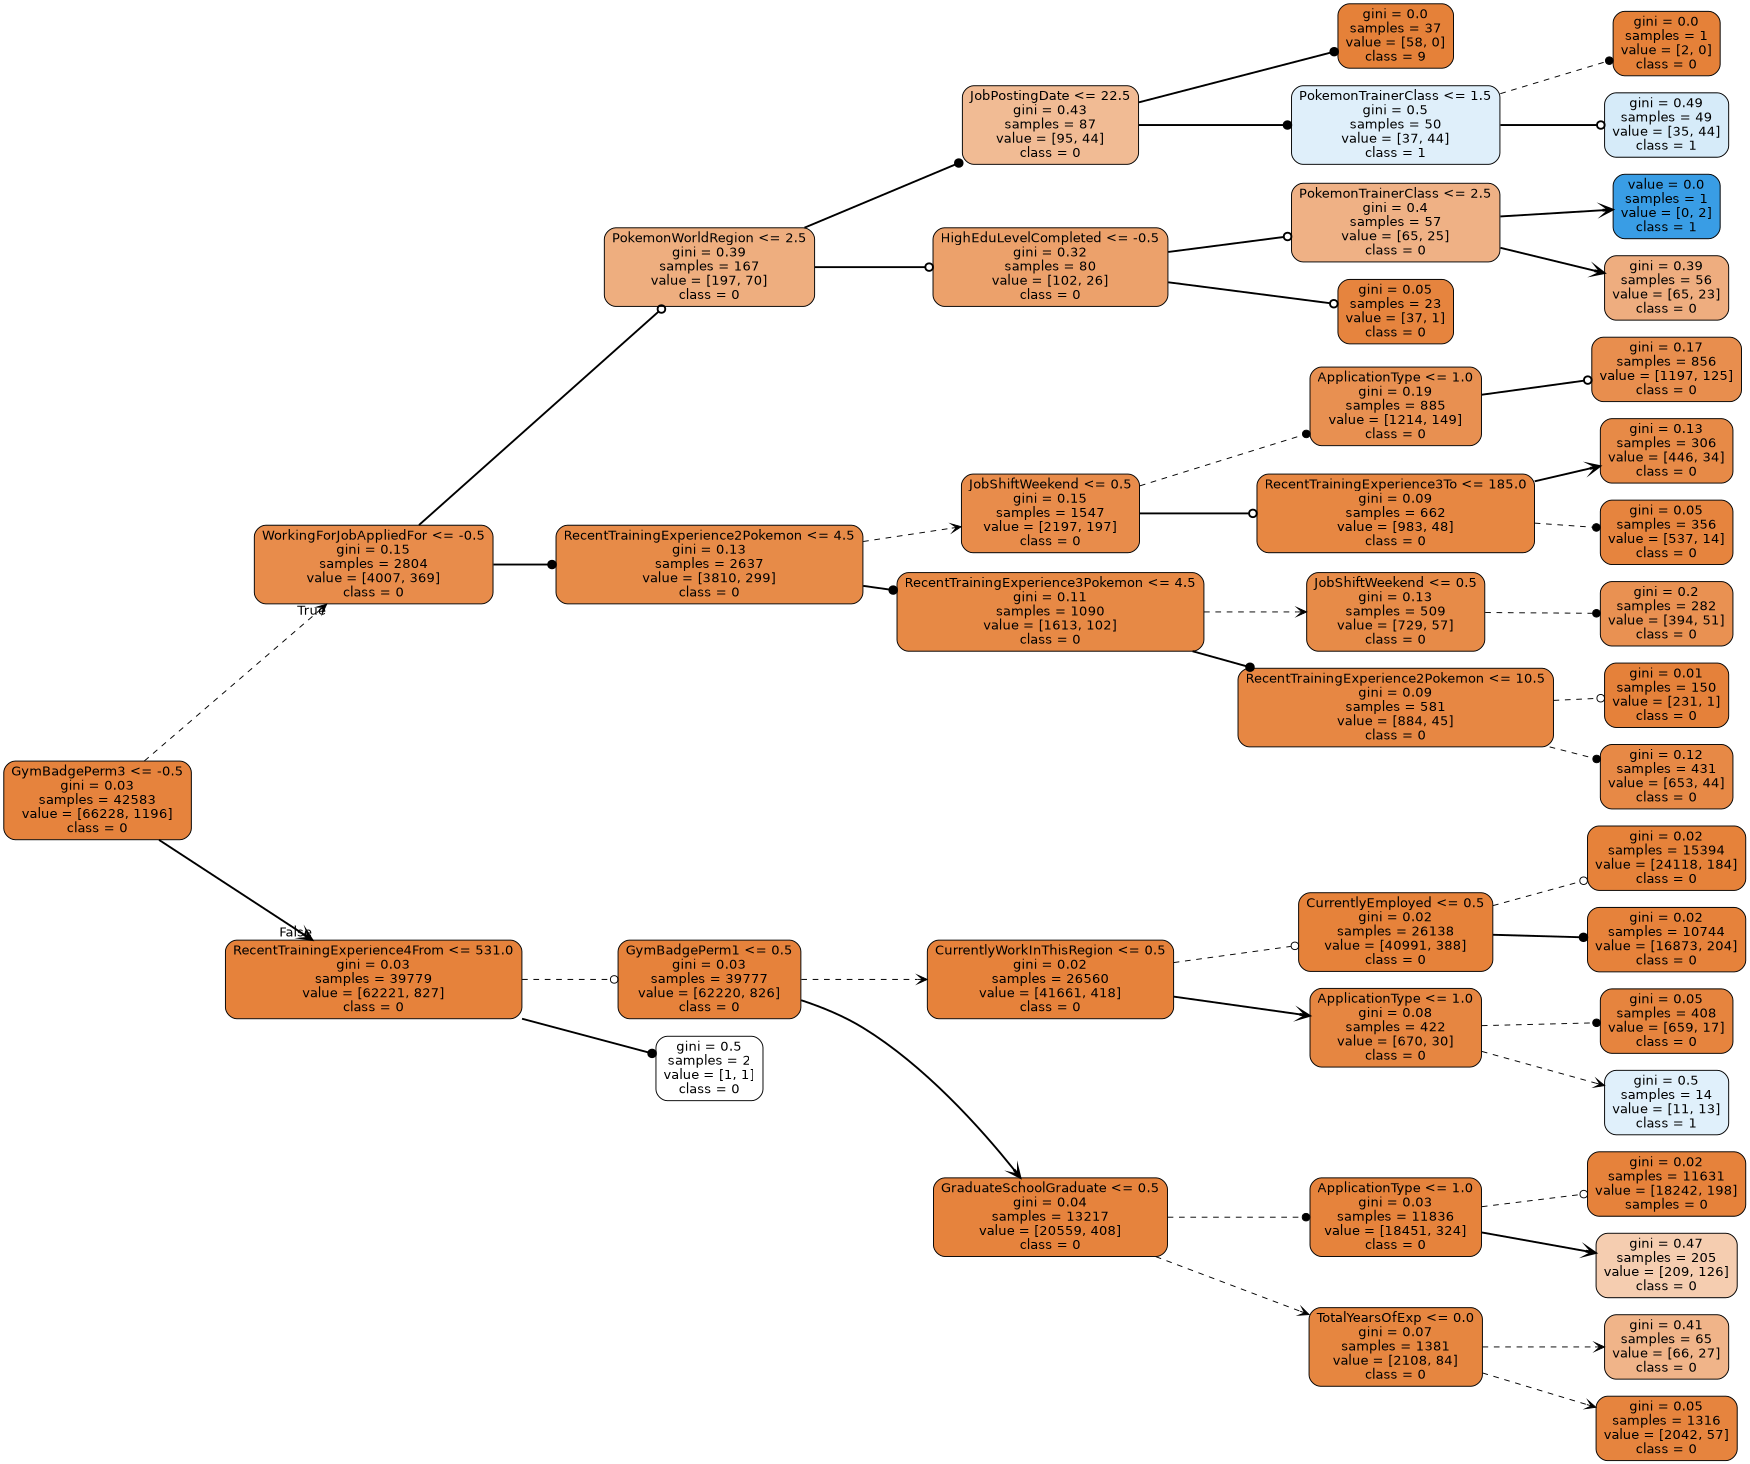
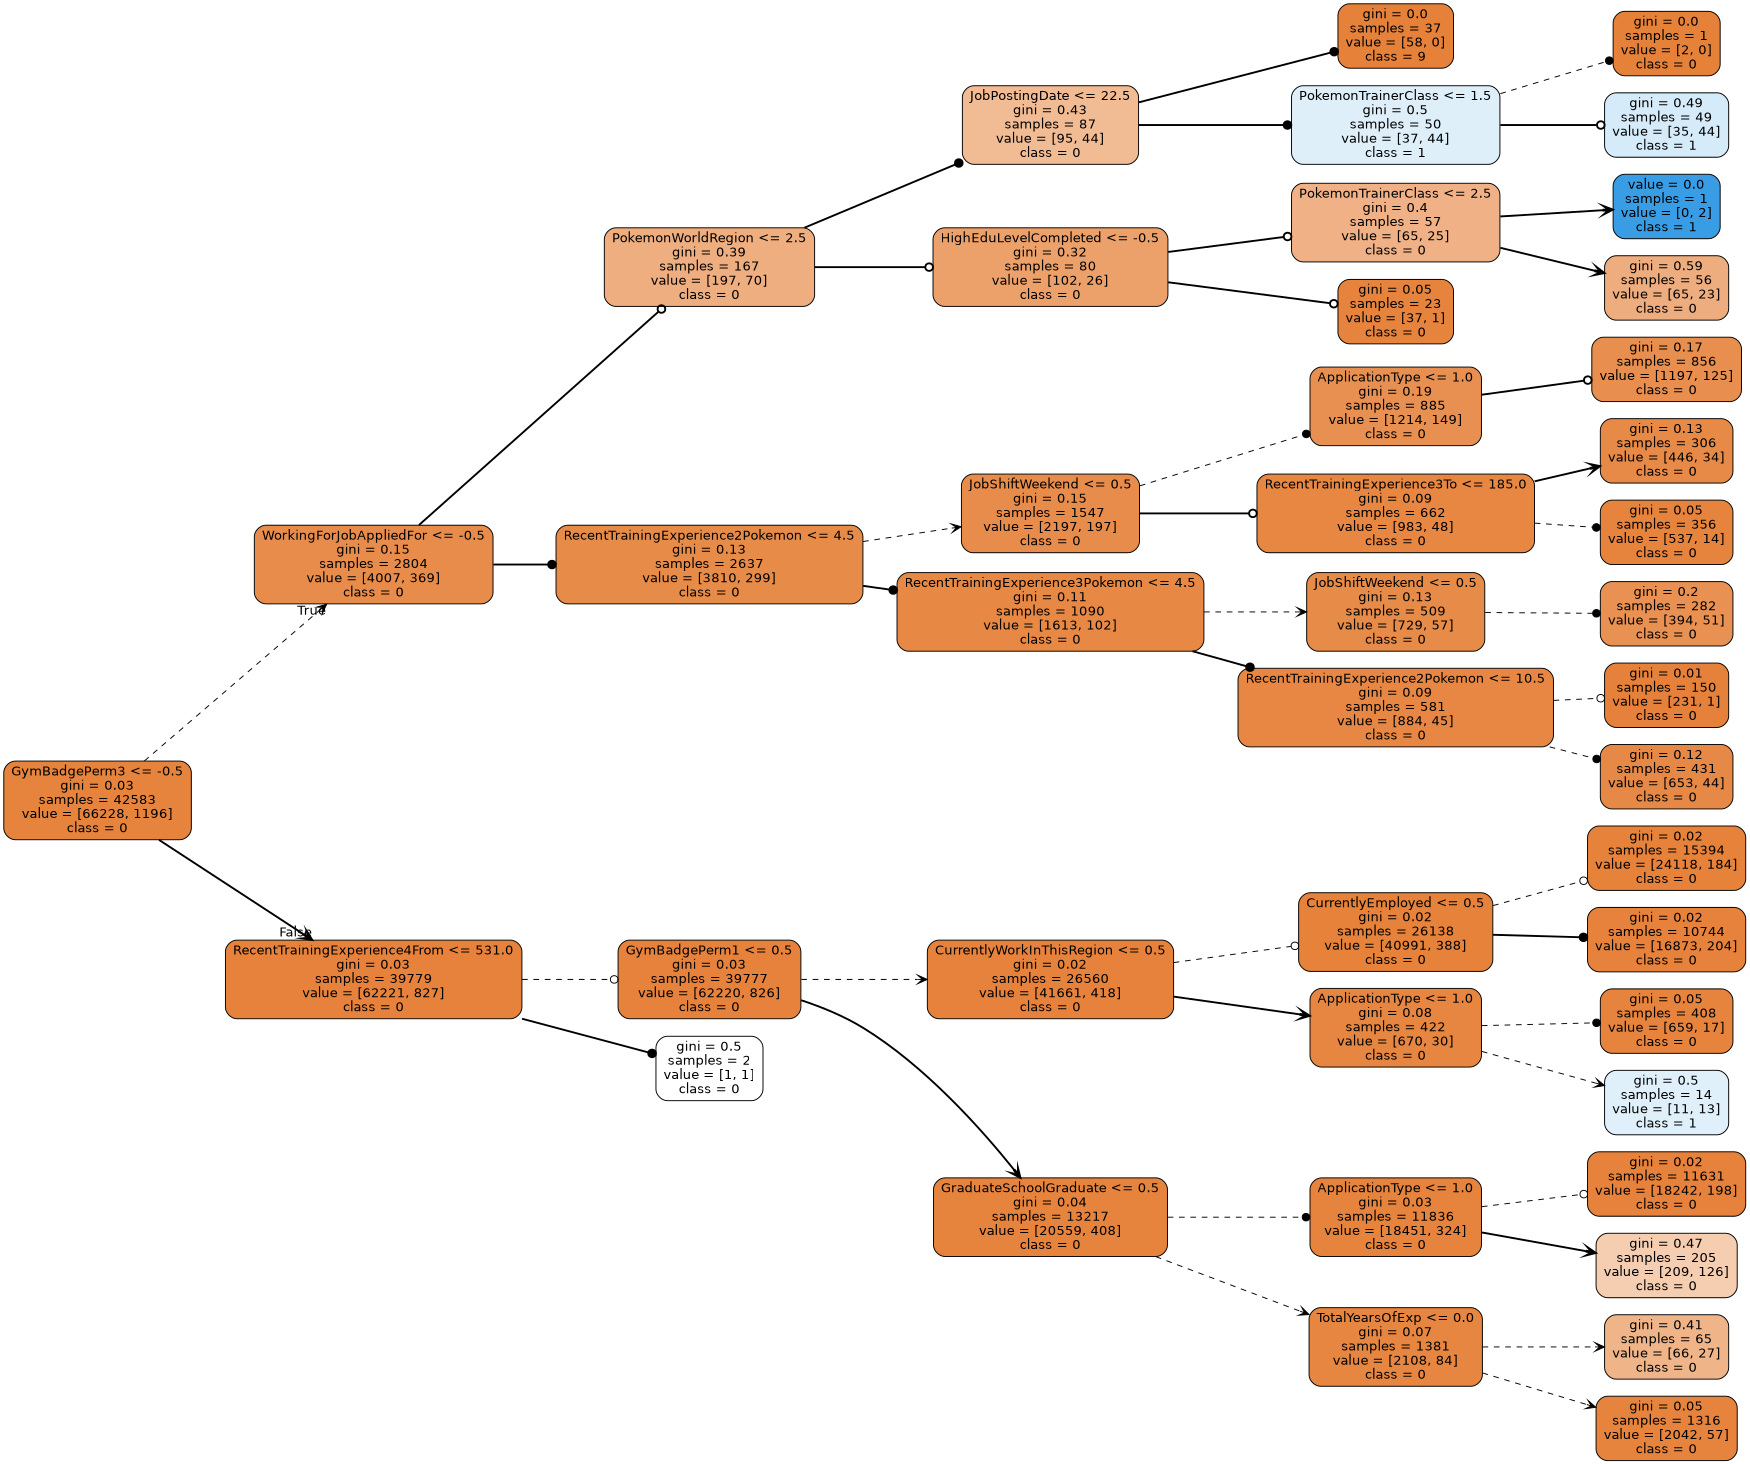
node "gini = 0.39 samples = 56 value = [65, 23] class = 0": label "gini = 0.39 samples = 56 value = [65, 23] class = 0" -> "gini = 0.59 samples = 56 value = [65, 23] class = 0"
node "gini = 0.02 samples = 11631 value = [18242, 198] samples = 0": label "gini = 0.02 samples = 11631 value = [18242, 198] samples = 0" -> "gini = 0.02 samples = 11631 value = [18242, 198] class = 0"
